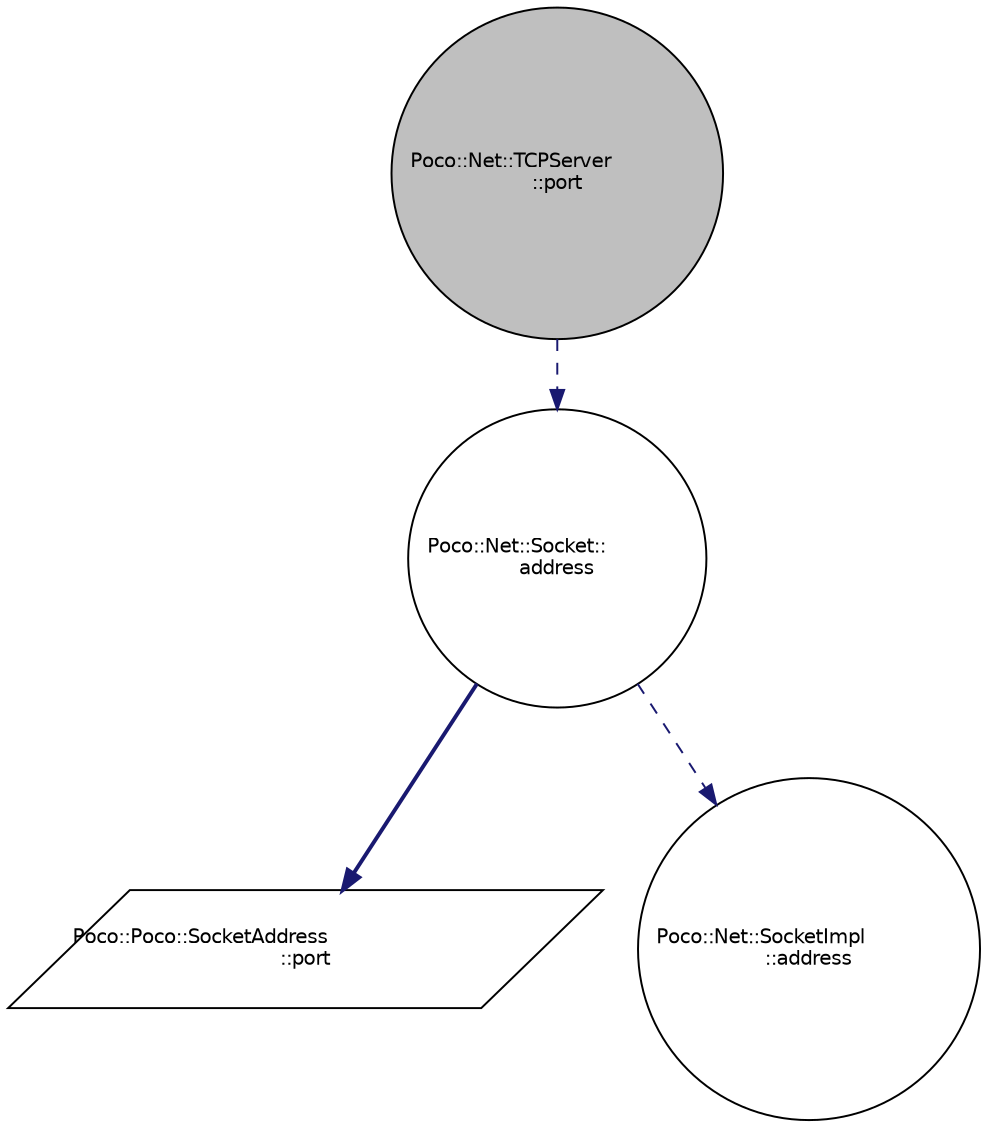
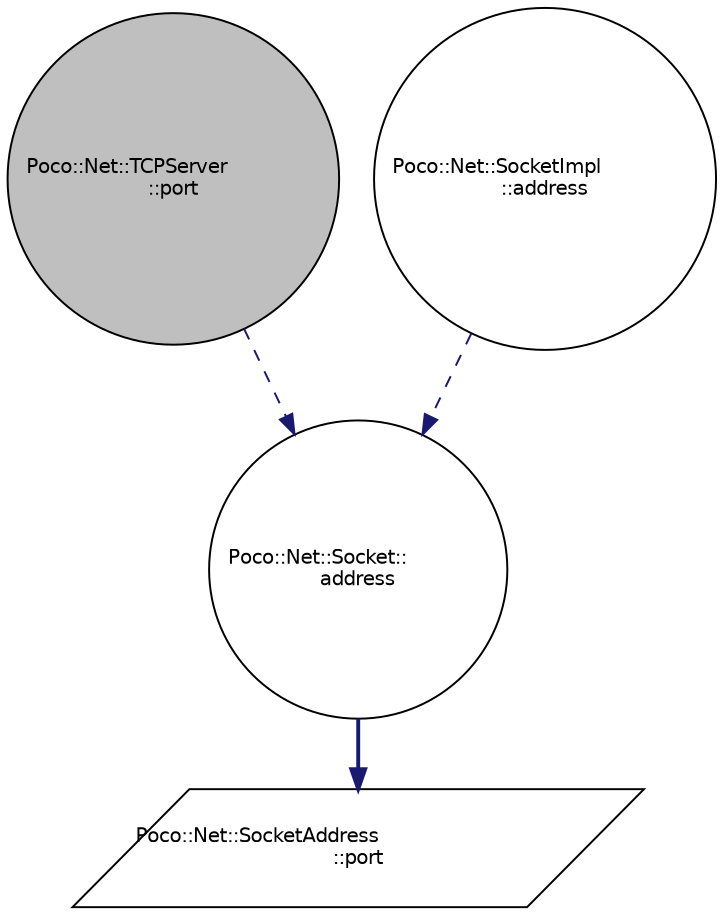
edge "Poco::Net::Socket:: address" -> "Poco::Net::SocketImpl ::address": reversed
node "Poco::Poco::SocketAddress ::port": label "Poco::Poco::SocketAddress ::port" -> "Poco::Net::SocketAddress ::port"
